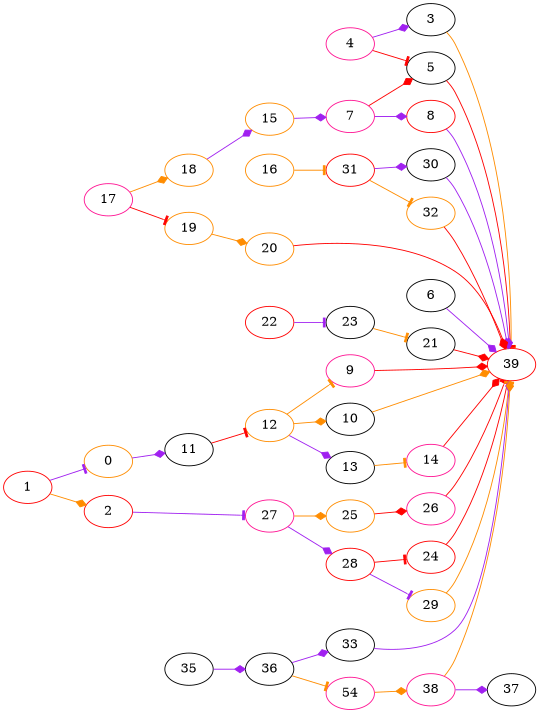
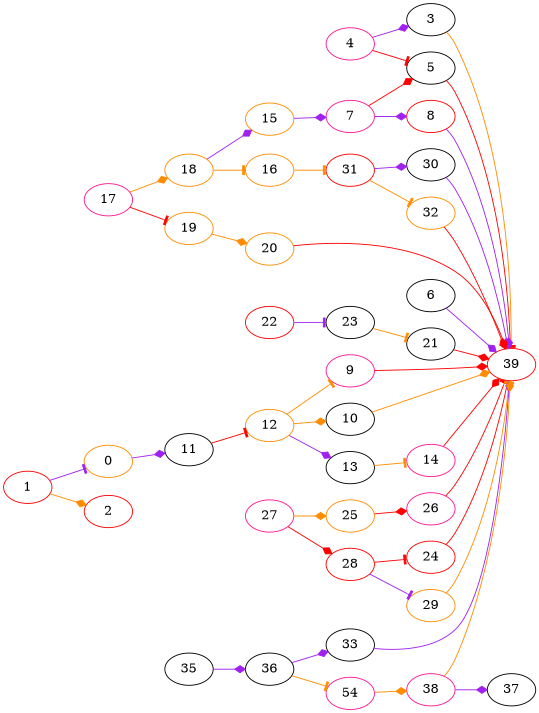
edge "18" -> "16": added
edge "2" -> "27": removed
edge "27" -> "28": color purple -> red
